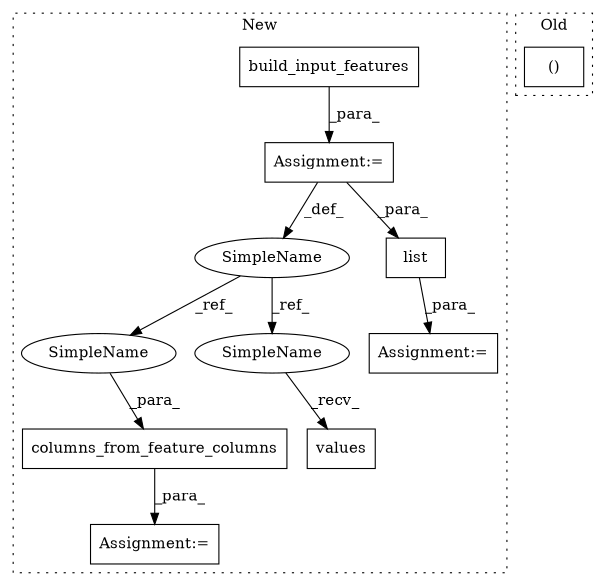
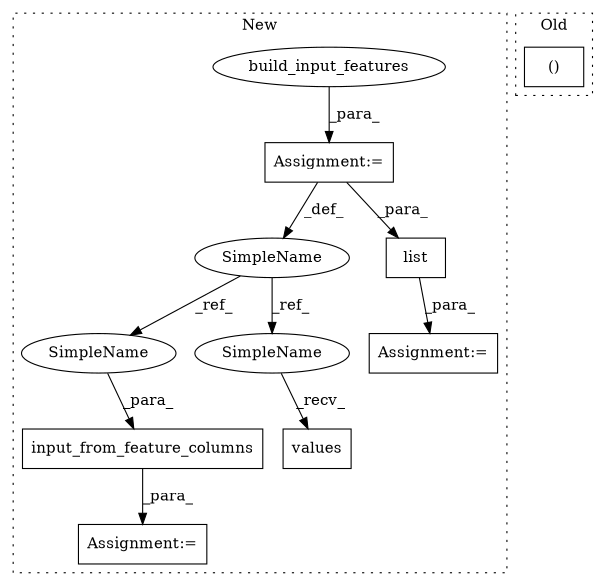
node "build_input_features": shape box -> ellipse
node "columns_from_feature_columns": label "columns_from_feature_columns" -> "input_from_feature_columns"
